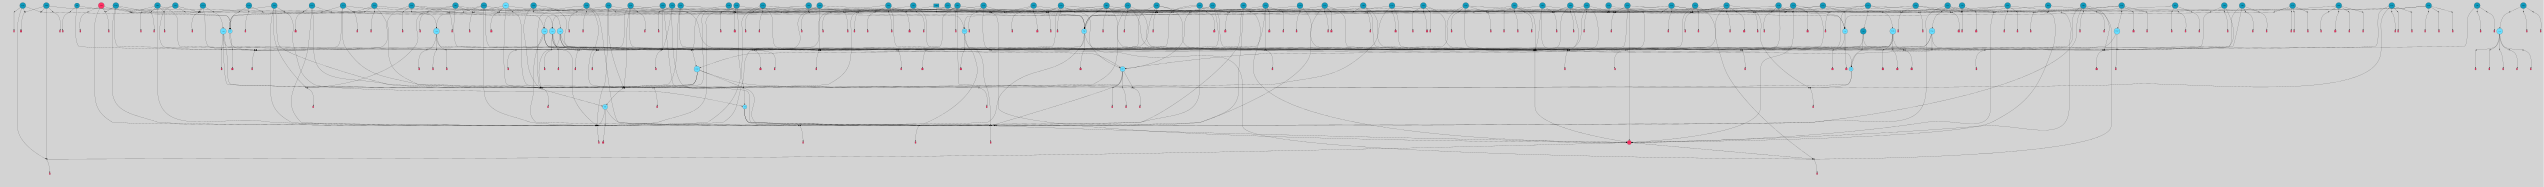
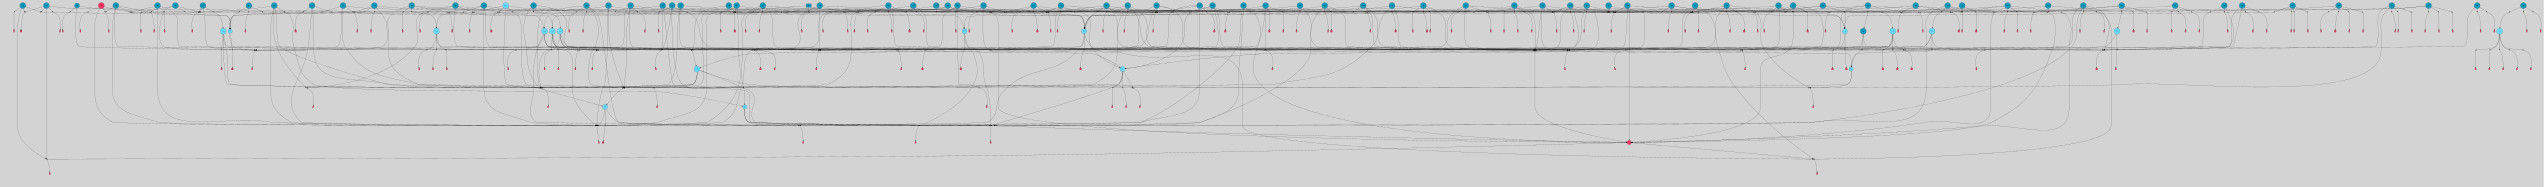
node "T283": shape circle -> box
node "T384": shape box -> circle
